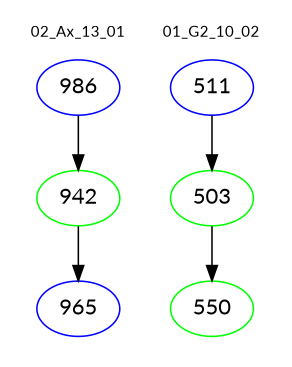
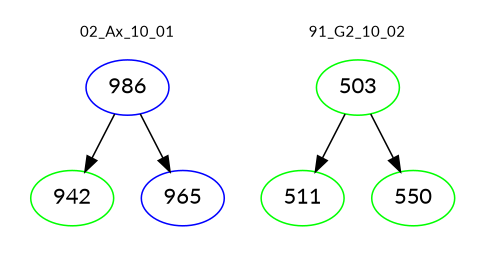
cluster "02_Ax_13_01": label "02_Ax_13_01" -> "02_Ax_10_01"
cluster "01_G2_10_02": label "01_G2_10_02" -> "91_G2_10_02"
node "511": color blue -> green
edge "511" -> "503": reversed
edge "942" -> "965": now "986" -> "965"
